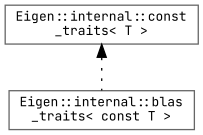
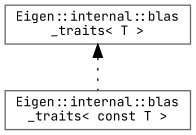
node "Eigen::internal::const _traits< T >": label "Eigen::internal::const _traits< T >" -> "Eigen::internal::blas _traits< T >"
